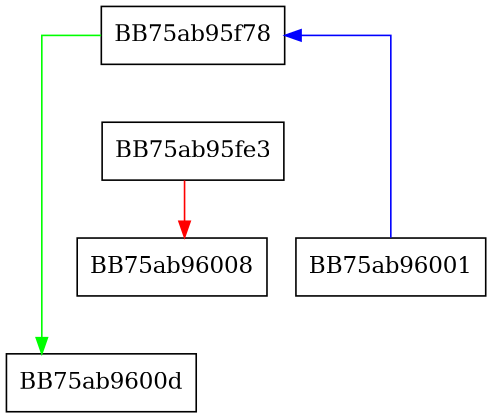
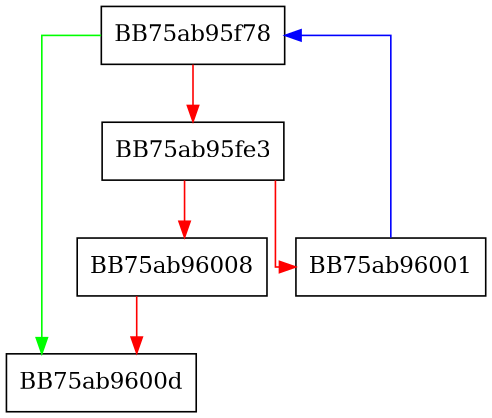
edge "BB75ab95f78" -> "BB75ab95fe3": added
edge "BB75ab95fe3" -> "BB75ab96001": added
edge "BB75ab96008" -> "BB75ab9600d": added
